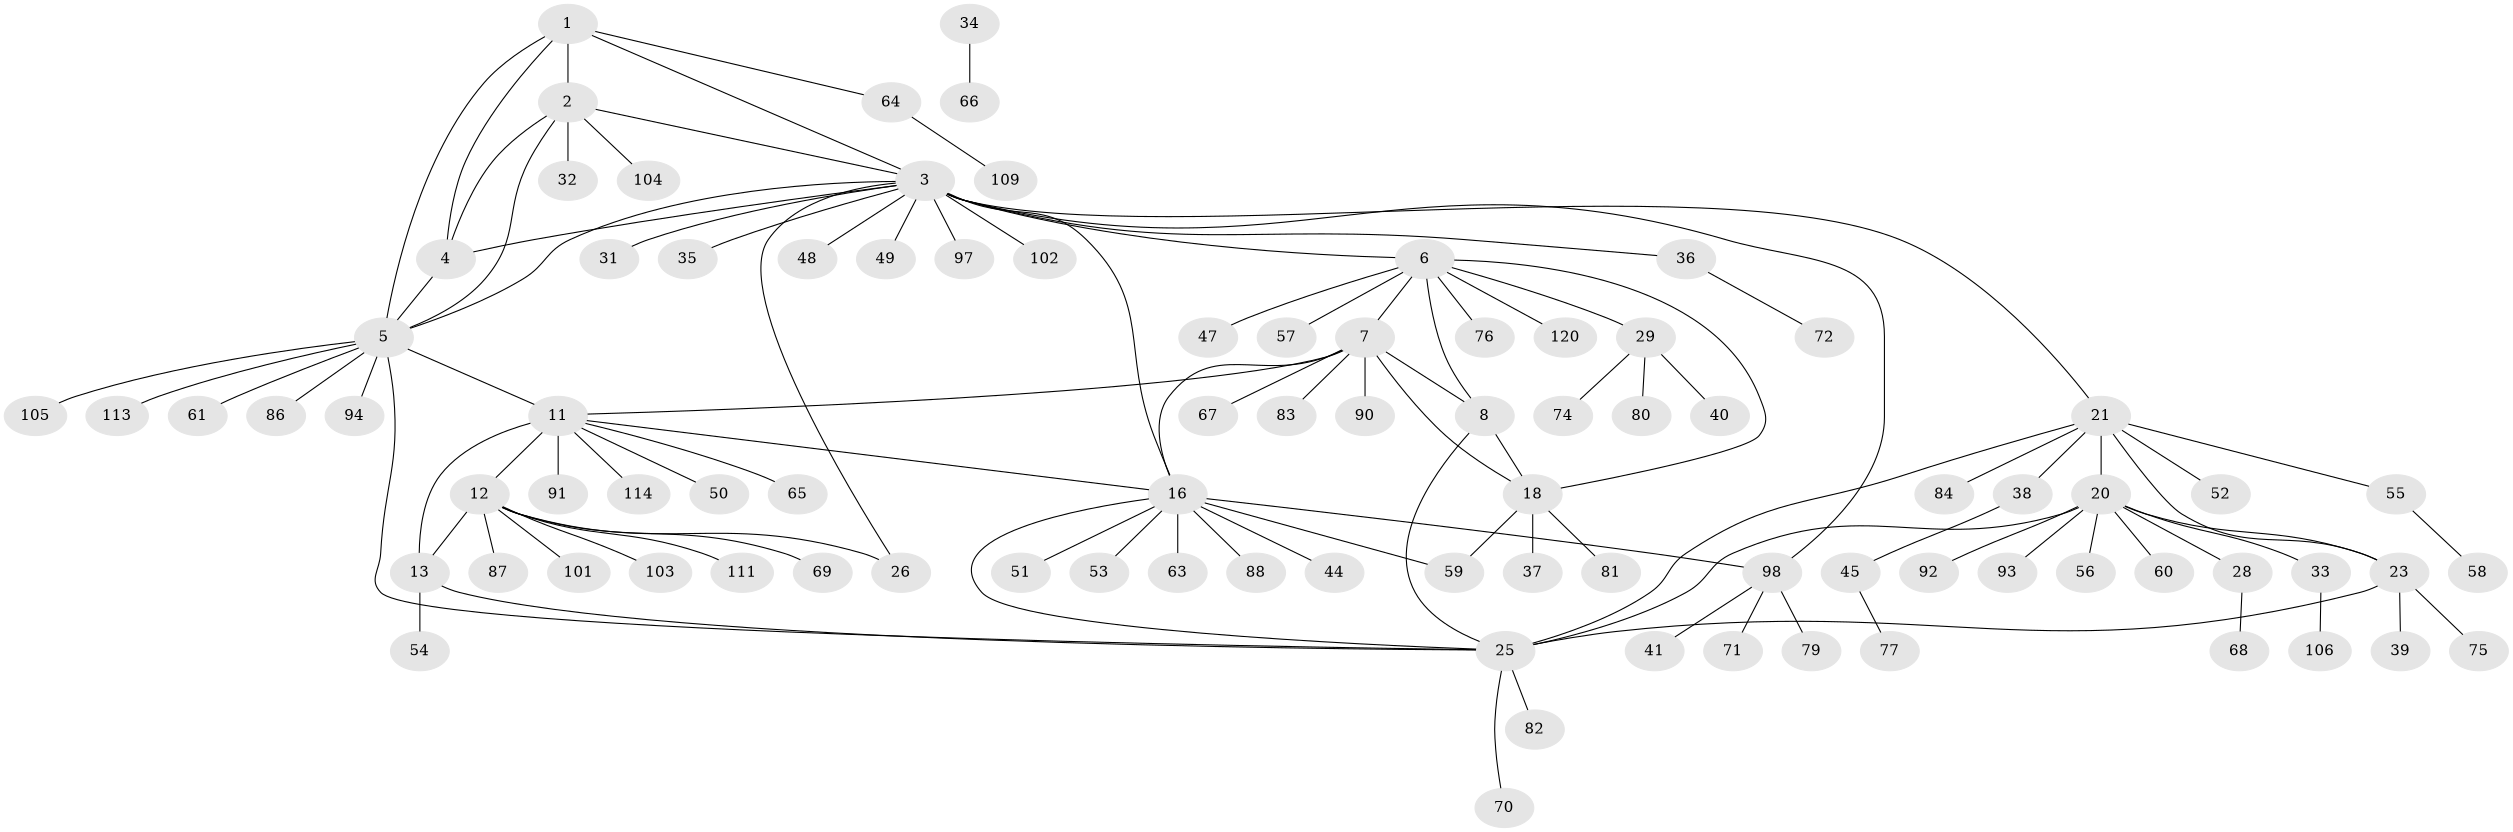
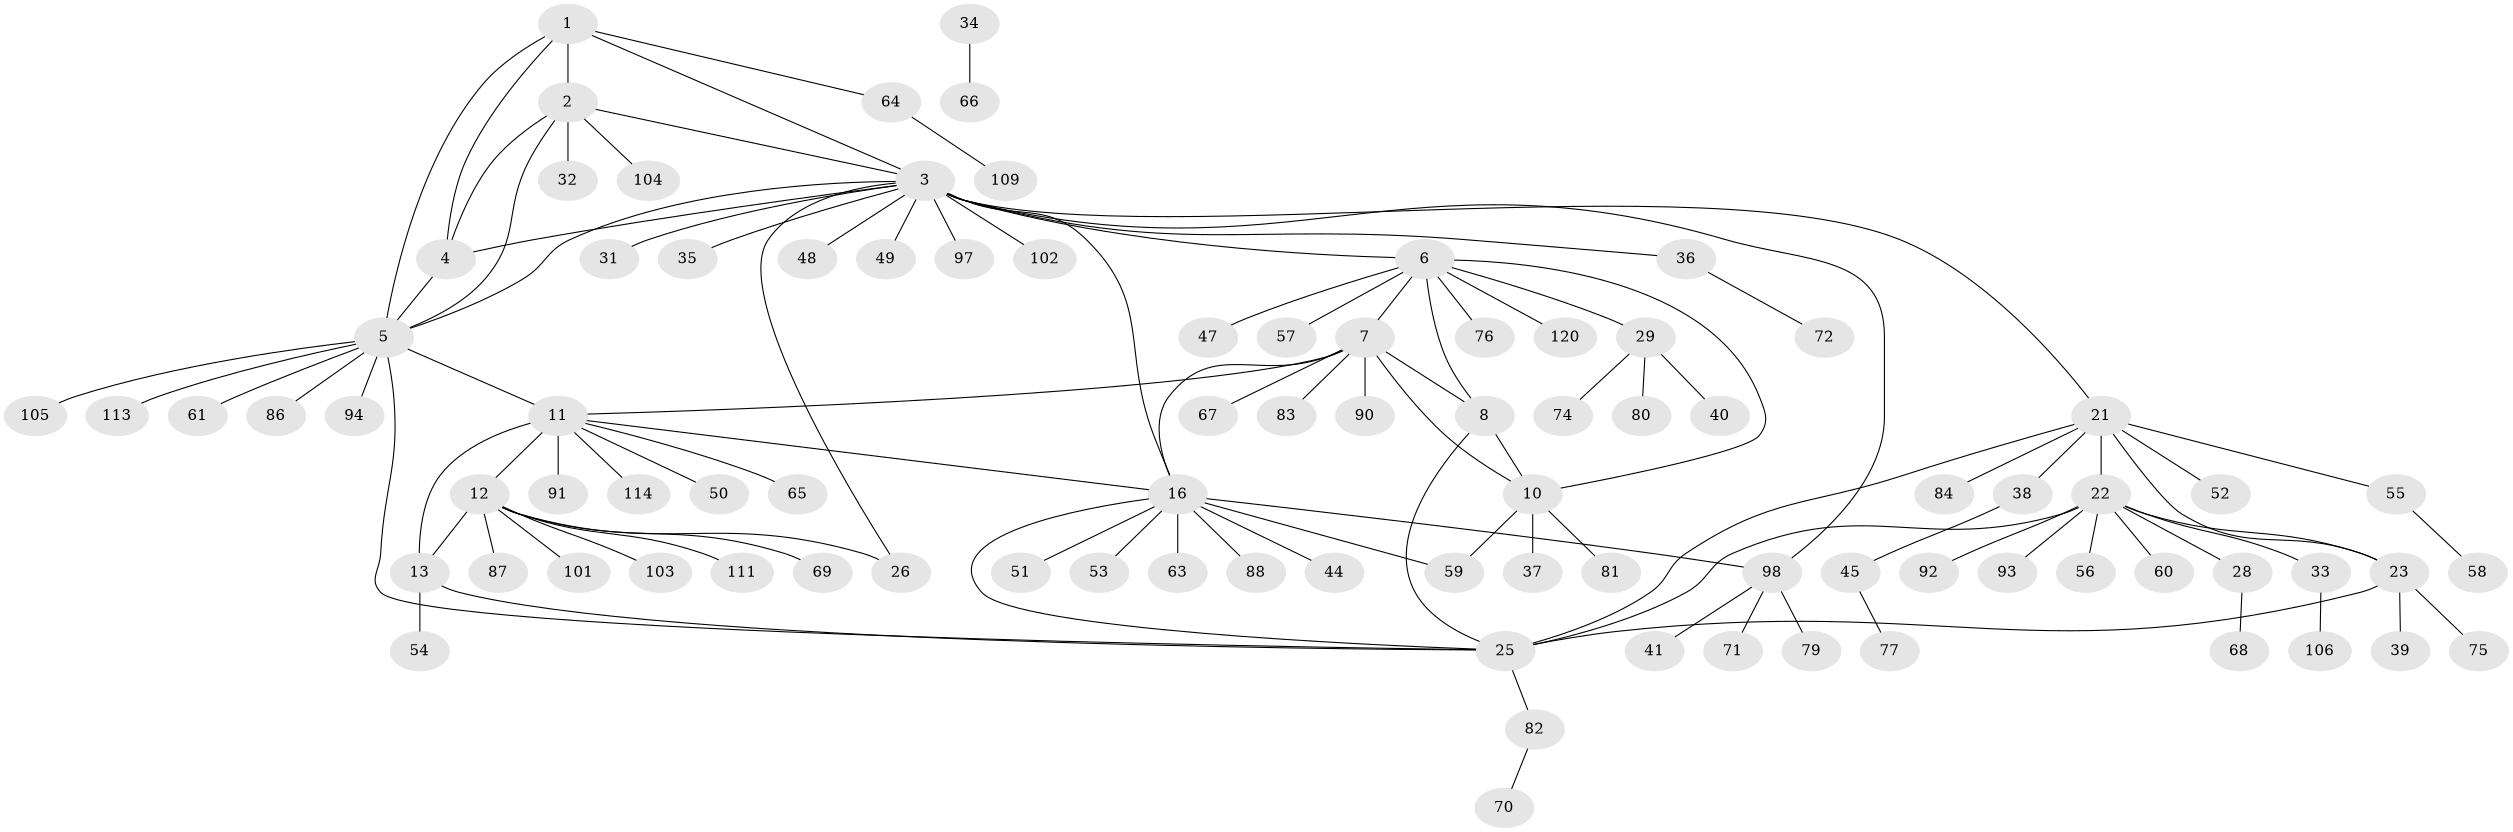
node "18": label "18" -> "10"
node "20": label "20" -> "22"
edge "25" -- "70": now "82" -- "70"
